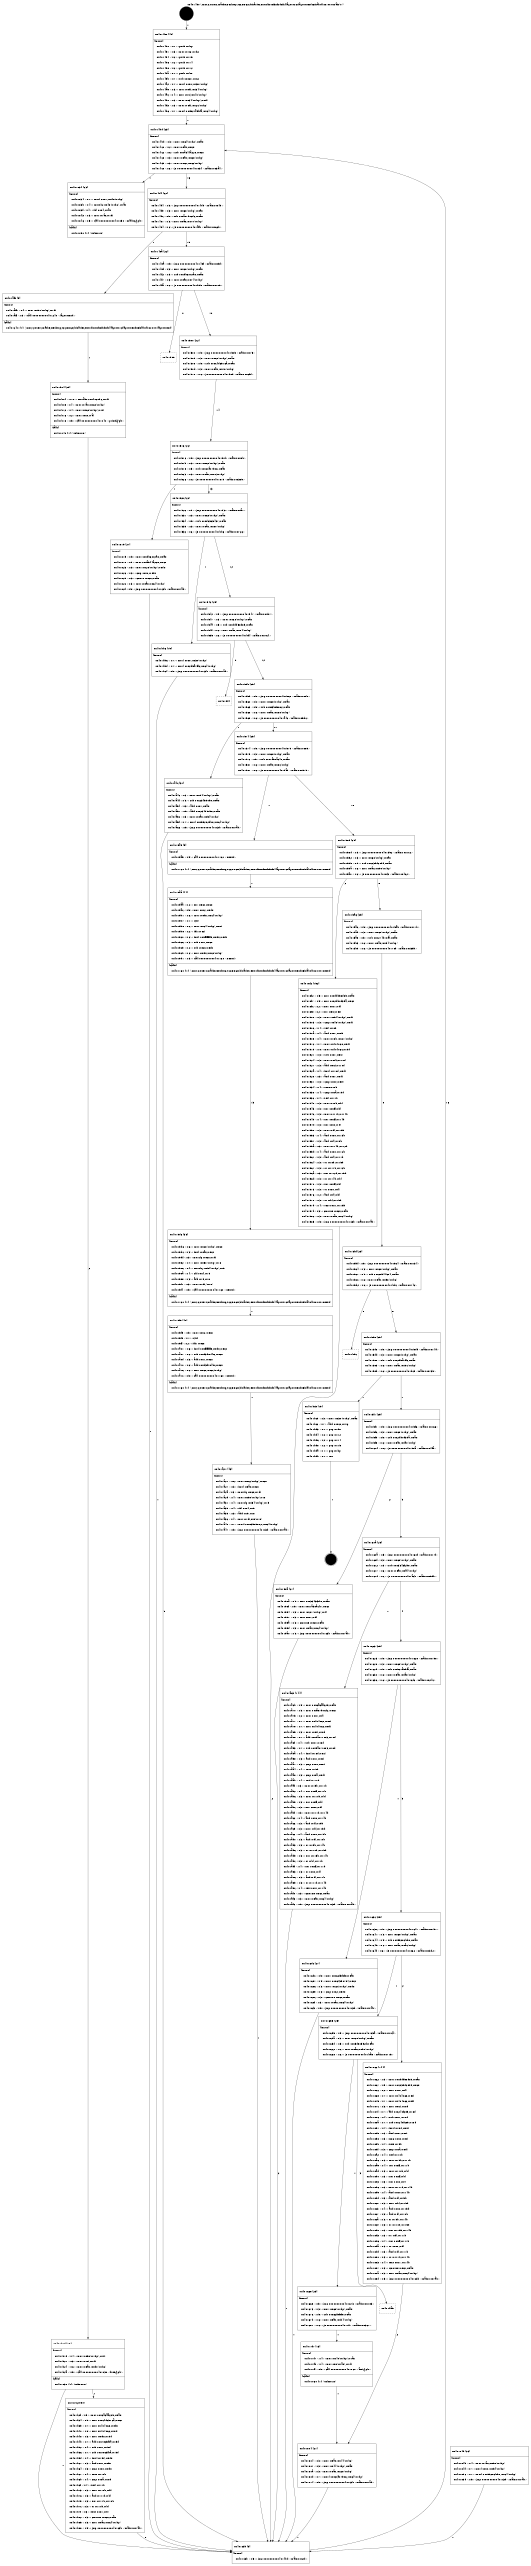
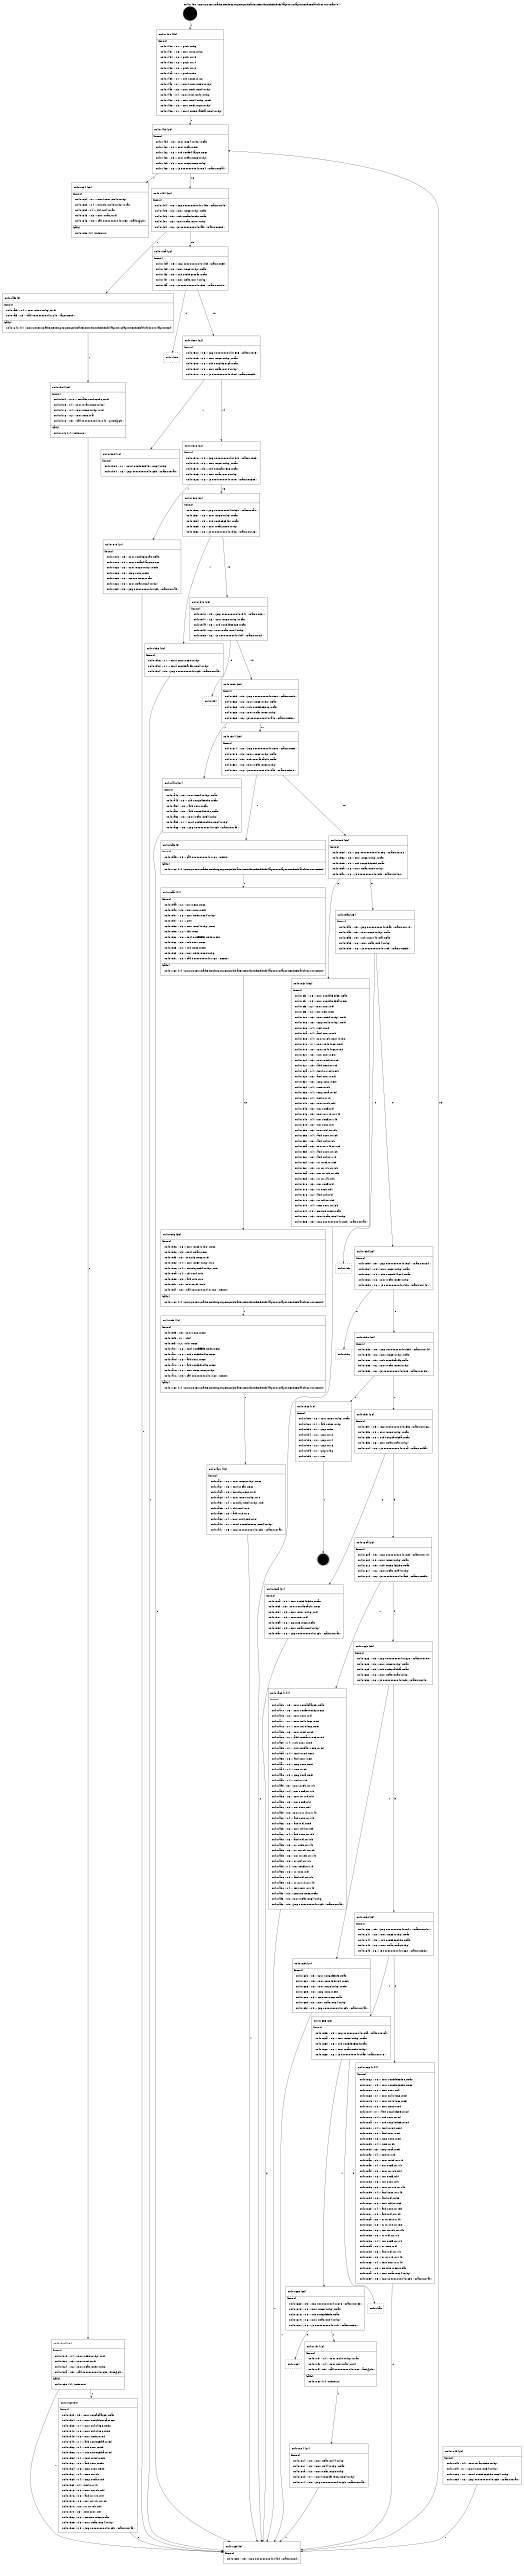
node "0x401b8d [12]": added
node "0x4017eb": added
node "0x401687": added
edge "0x401862 [144]" -> "0x401804 [21]": now "0x401862 [144]" -> "0x401c3b [5]"
